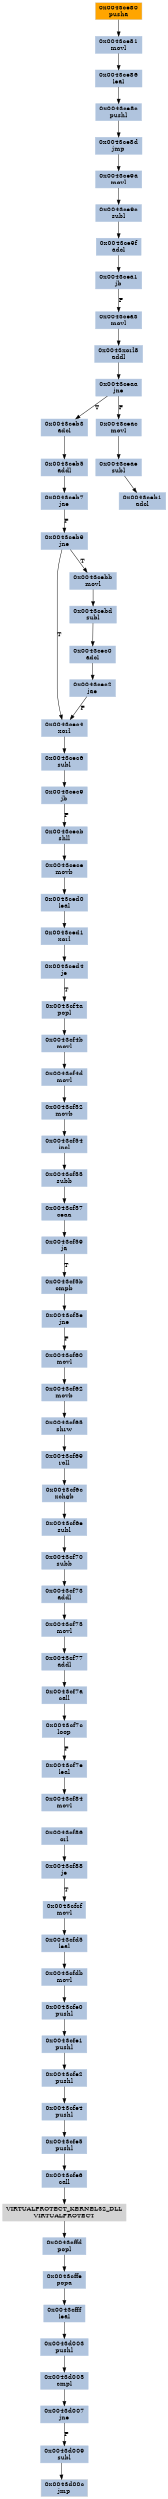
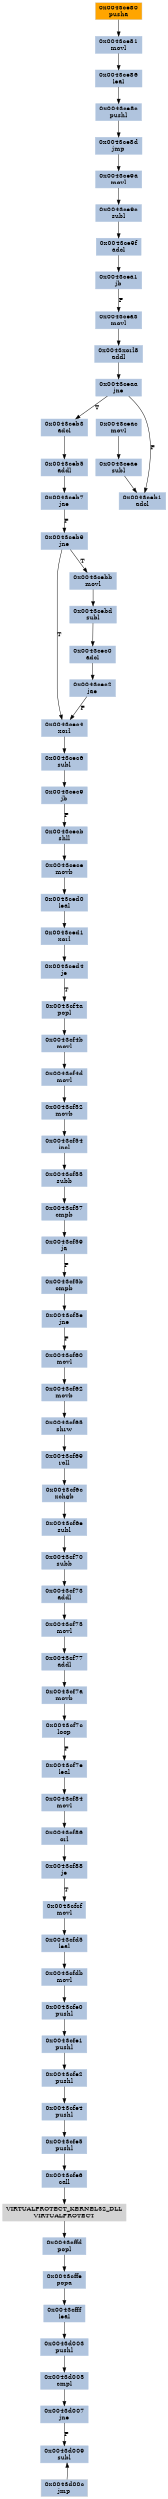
edge "0x0043ceaa jne" -> "0x0043ceac movl": now "0x0043ceaa jne" -> "0x0043ceb1 adcl"
node "0x0043cf57 ceaa": label "0x0043cf57 ceaa" -> "0x0043cf57 cmpb"
edge "0x0043cf59 ja" -> "0x0043cf5b cmpb": label "T" -> "F"
node "0x0043cf7a call": label "0x0043cf7a call" -> "0x0043cf7a movb"
edge "0x0043cf84 movl" -> "0x0043cf86 orl": added
edge "0x0043d009 subl" -> "0x0043d00c jmp": reversed
